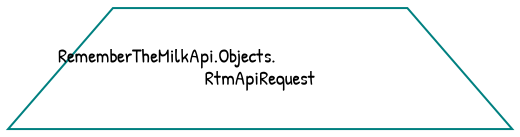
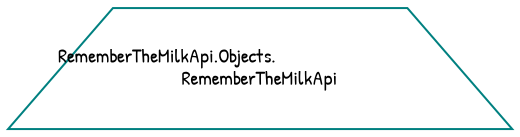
node "RememberTheMilkApi.Objects. RtmApiRequest": label "RememberTheMilkApi.Objects. RtmApiRequest" -> "RememberTheMilkApi.Objects. RememberTheMilkApi"
